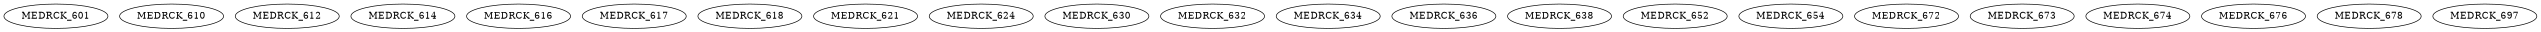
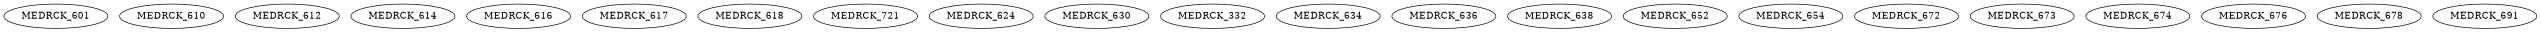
node "MEDRCK_621": label "MEDRCK_621" -> "MEDRCK_721"
node "MEDRCK_632": label "MEDRCK_632" -> "MEDRCK_332"
node "MEDRCK_697": label "MEDRCK_697" -> "MEDRCK_691"
